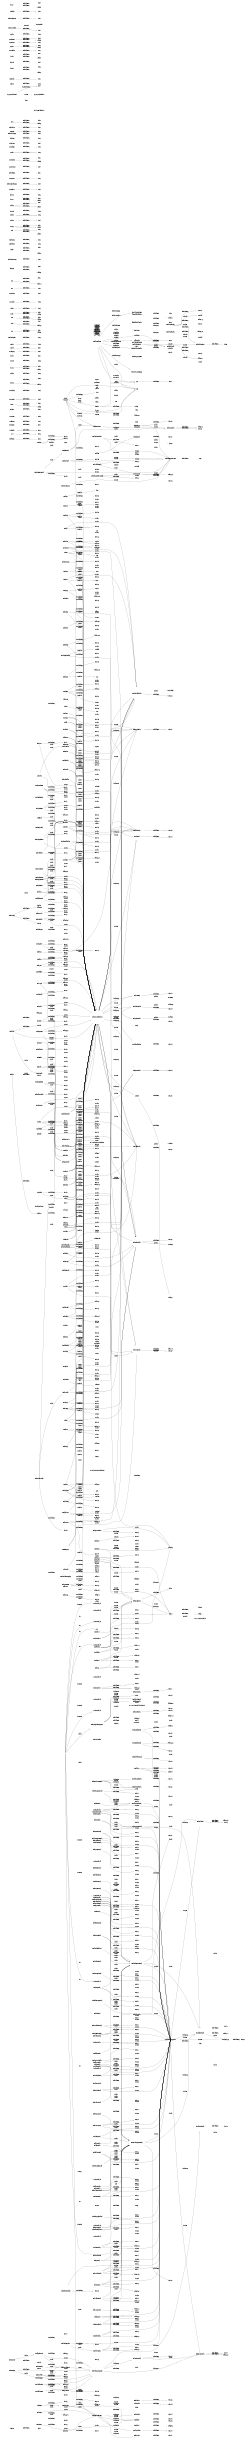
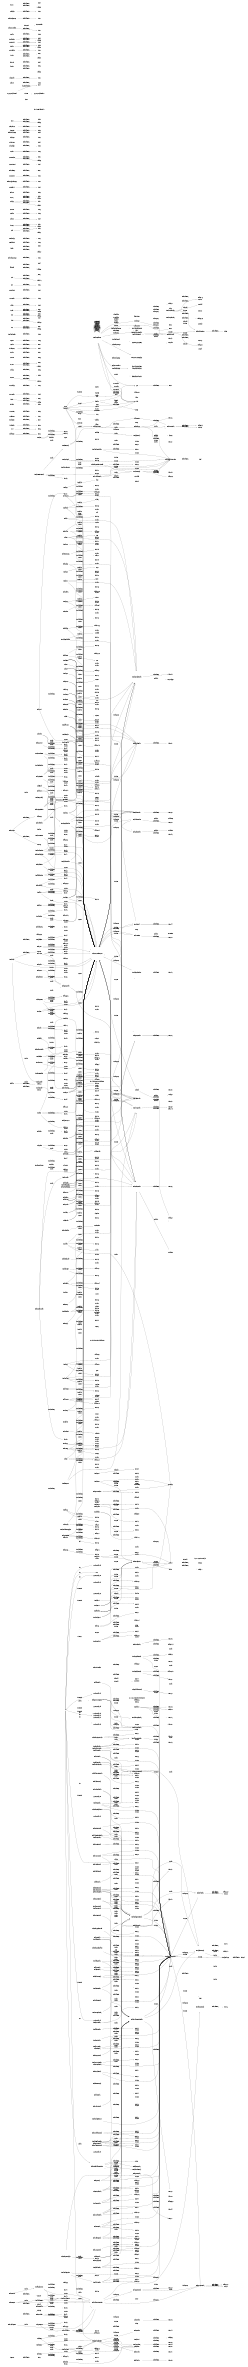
edge "lexmeta:qualiaStructure" -> "lexbib:Q24046": now "lexmeta:qualiaStructure" -> "lexmeta:MicrostructureFeatureScheme"
edge "lexmeta:syntheticDefinition" -> "wikidata:Q12057979": label "bibo:volume" -> "lexmeta:wikibaseEntity"
node "lexbib:Q14312": added
edge "lexmeta:vocabularyLearning" -> "lexmeta:cognitiveFunction": reversed
